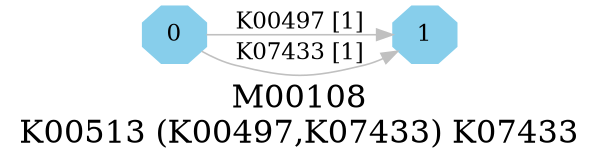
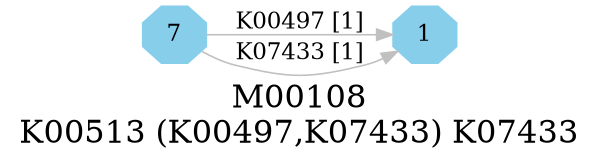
node "0": label "0" -> "7"
